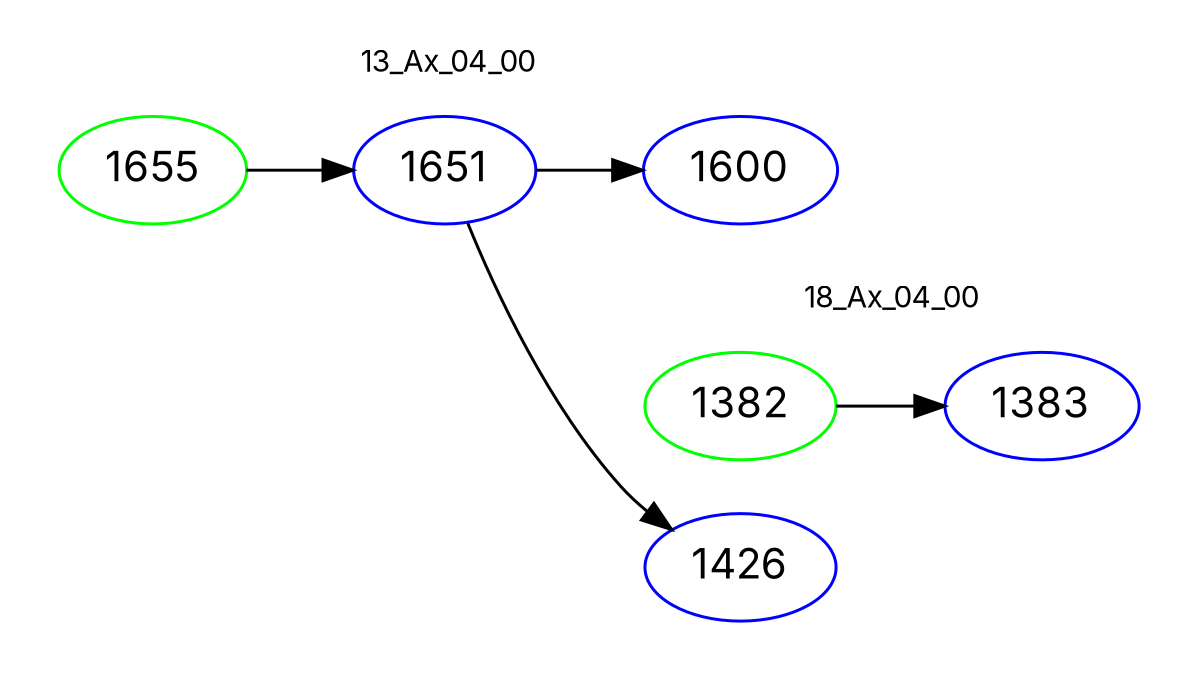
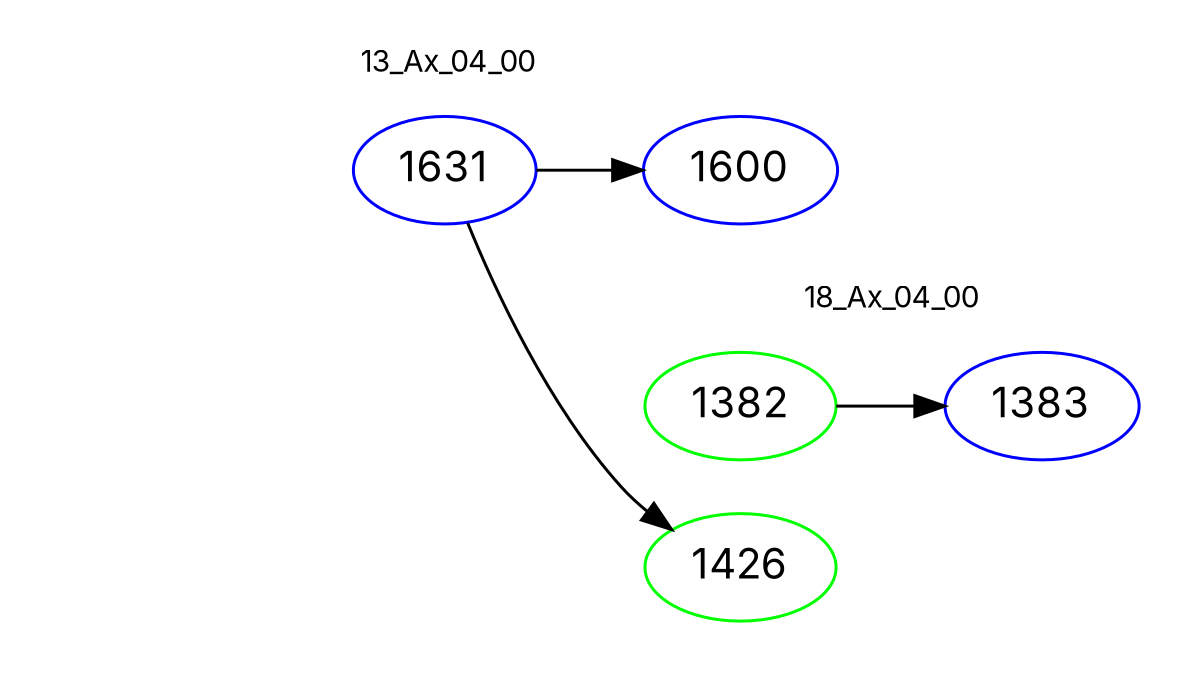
node "1655": removed
node "1651": label "1651" -> "1631"
node "1426": color blue -> green
